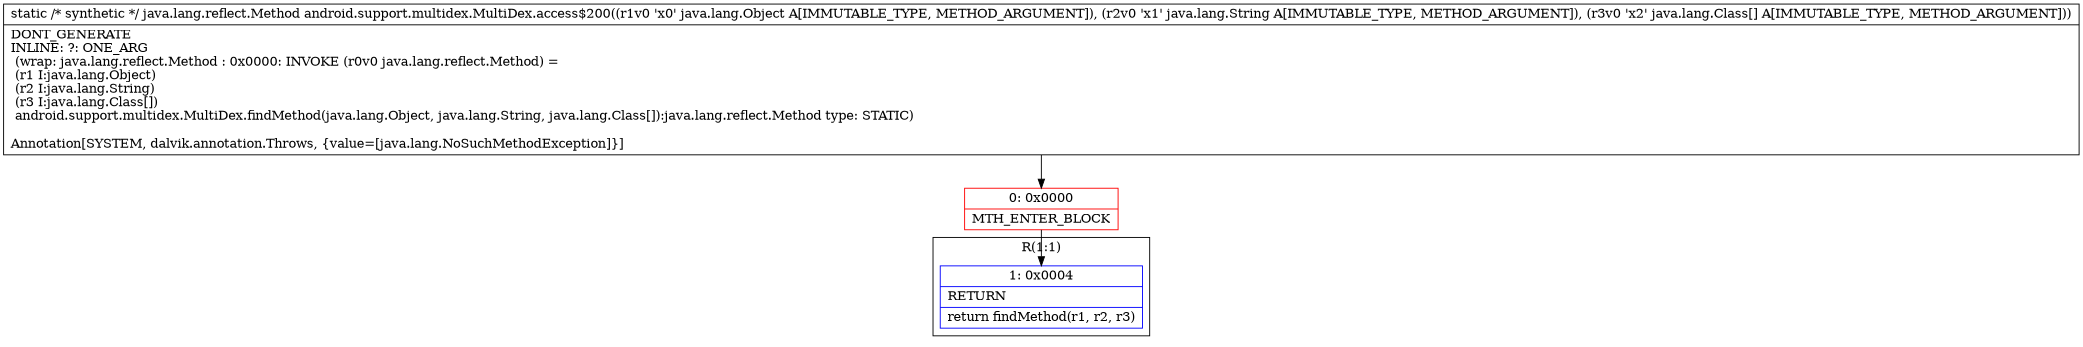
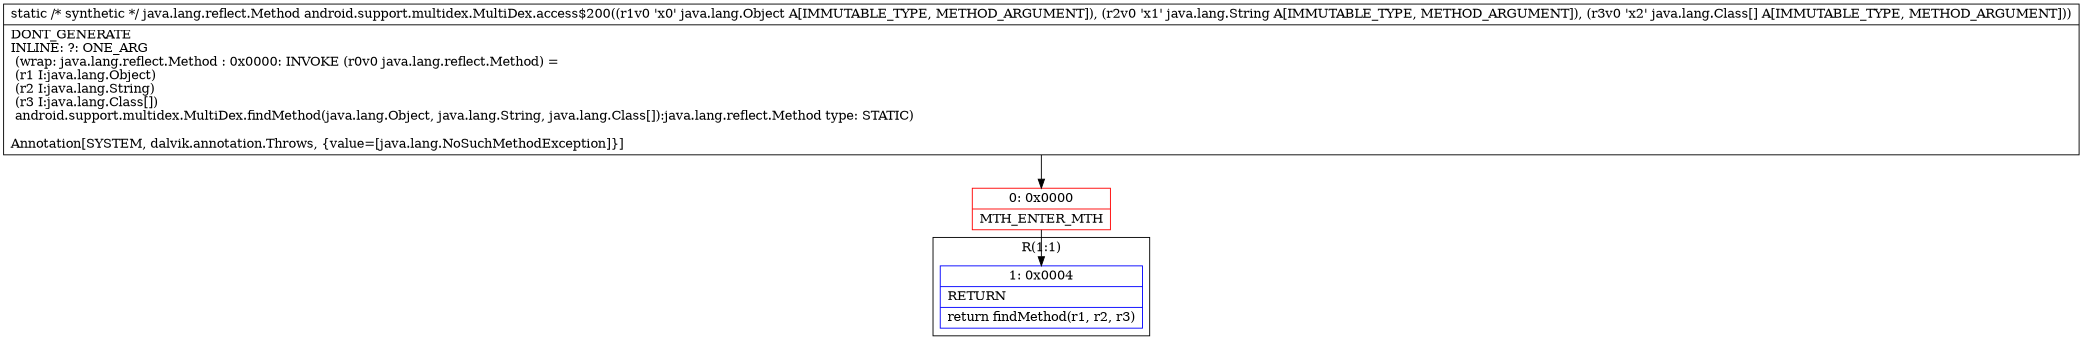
node "0: 0x0000": text "MTH_ENTER_BLOCK" -> "MTH_ENTER_MTH"
